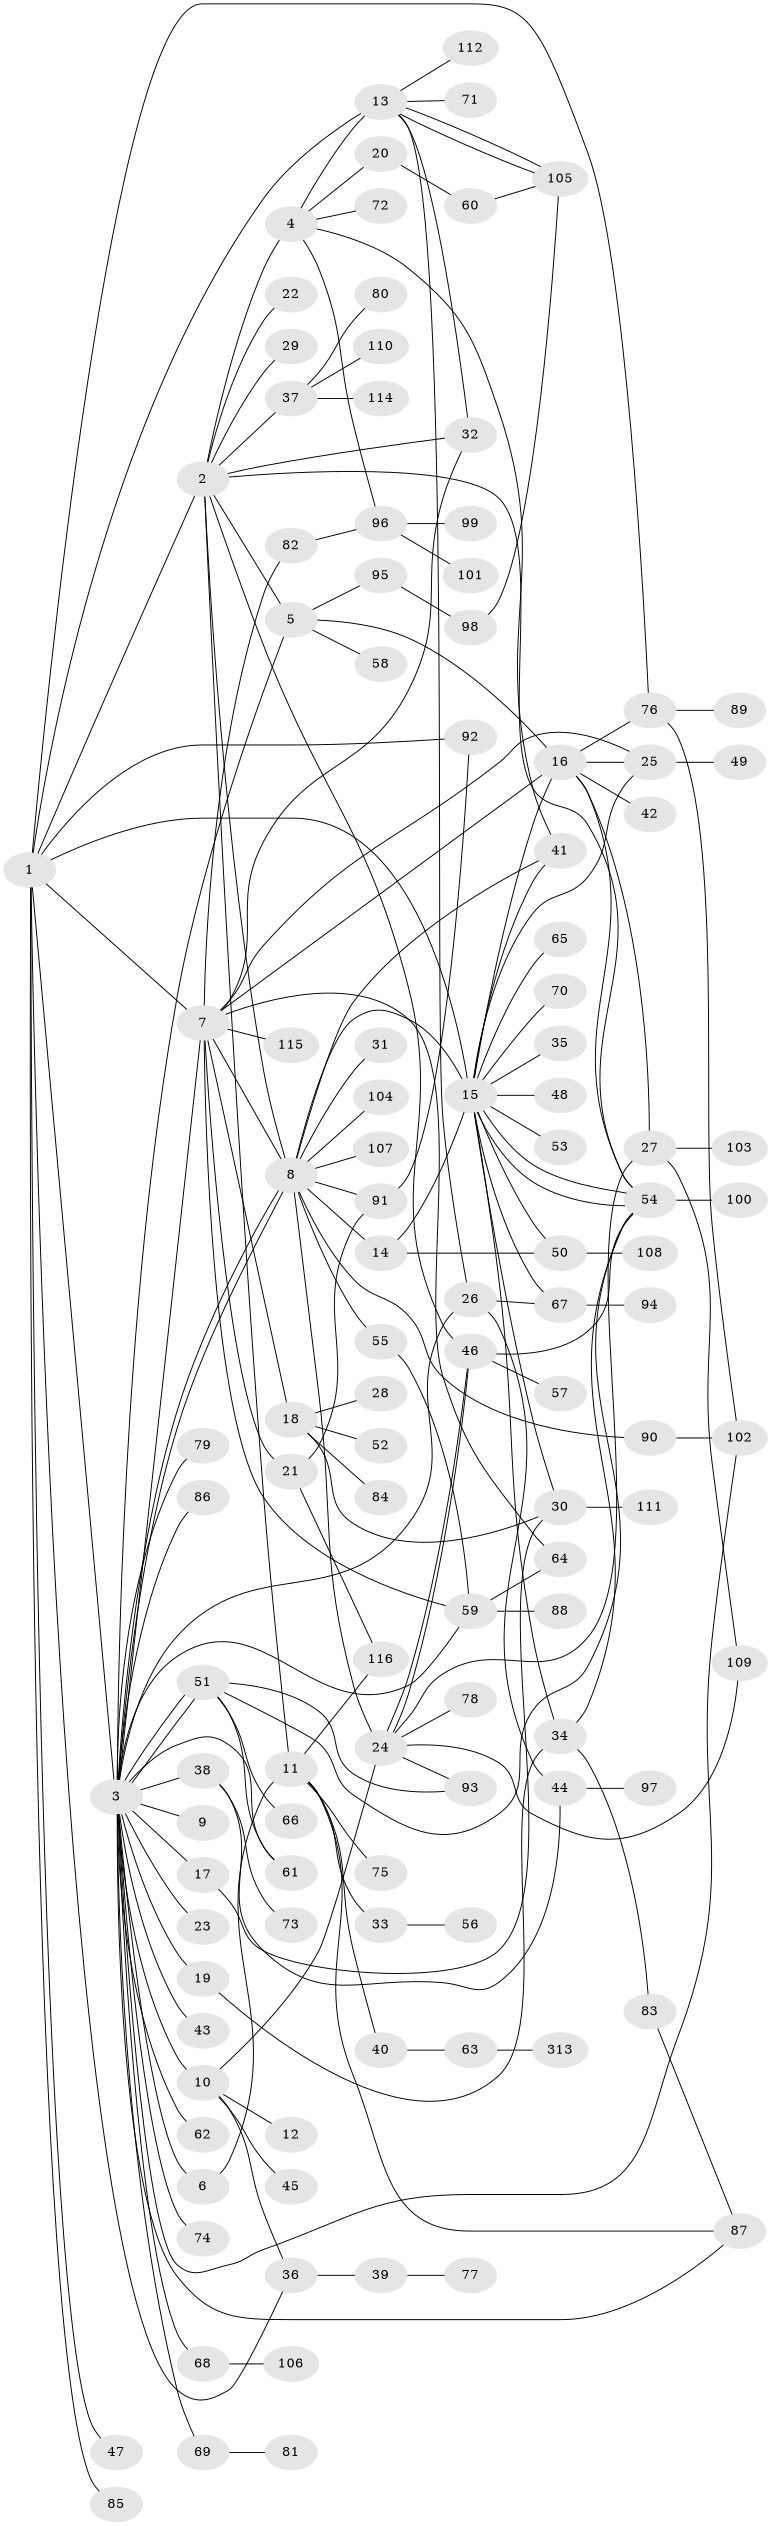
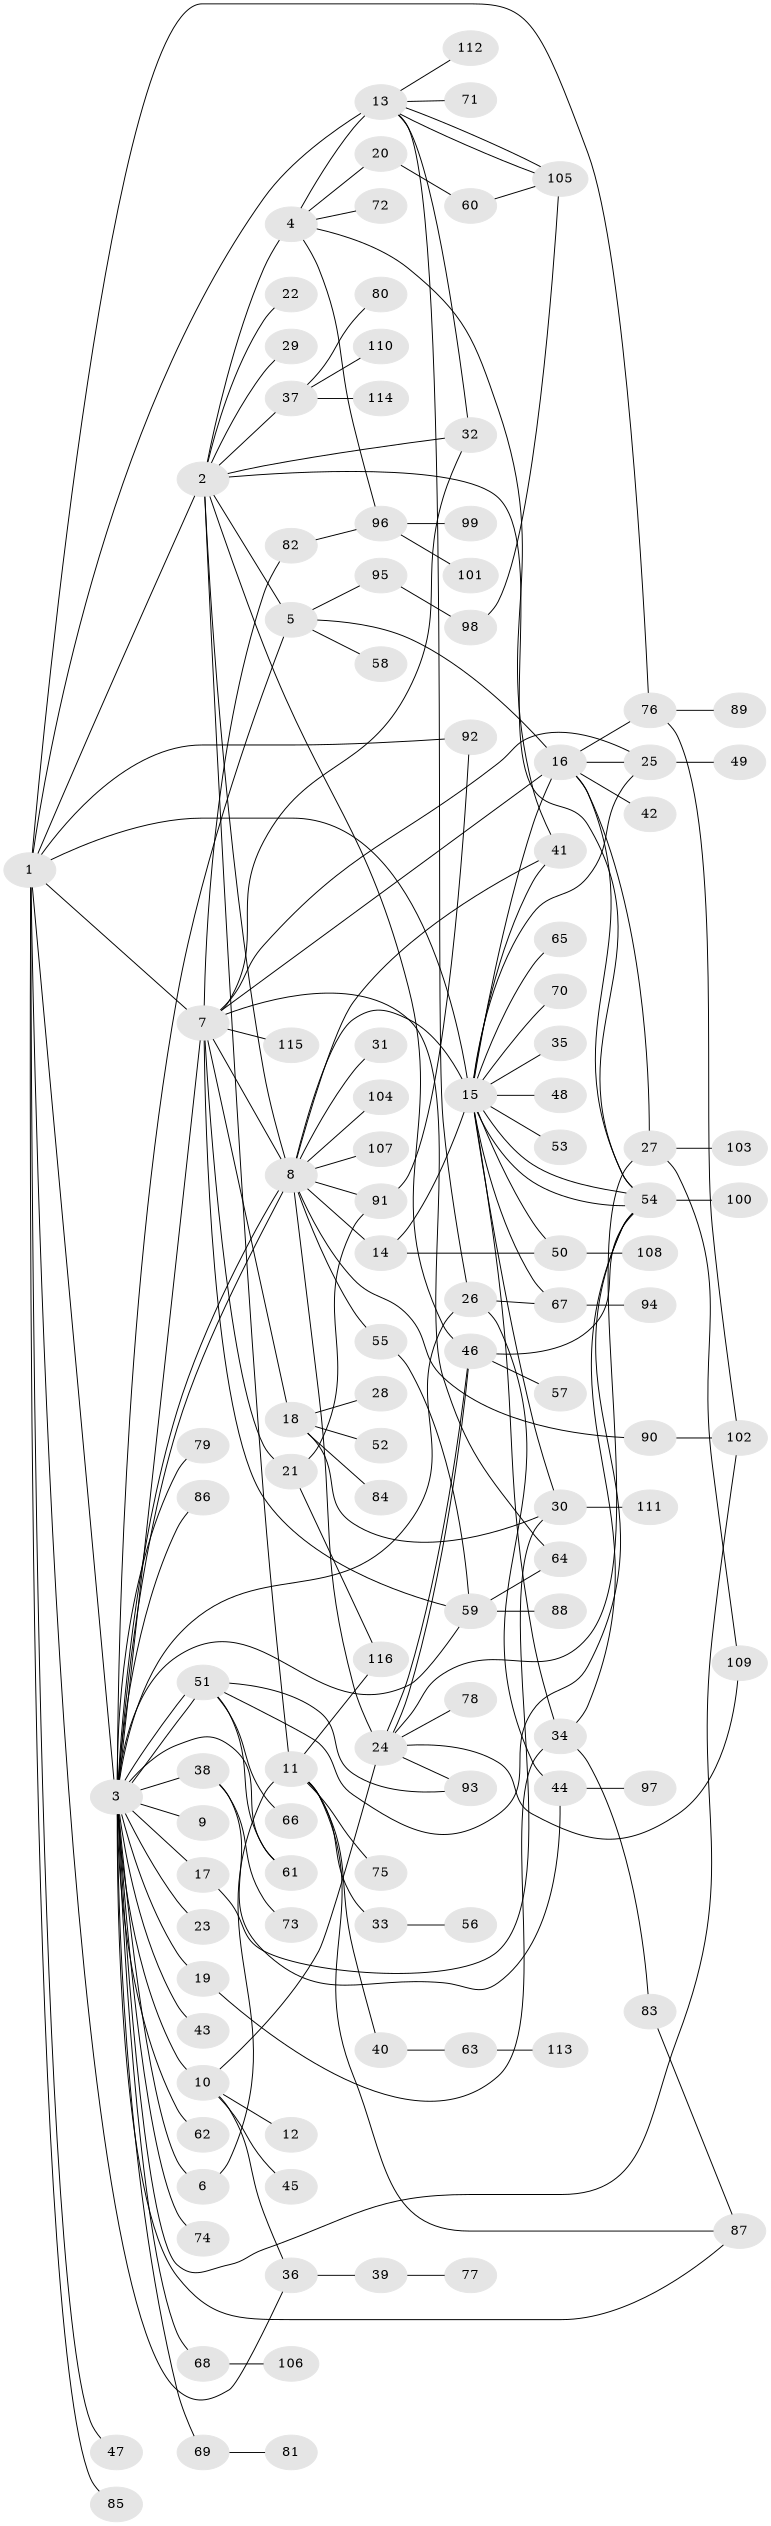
node "313": label "313" -> "113"
